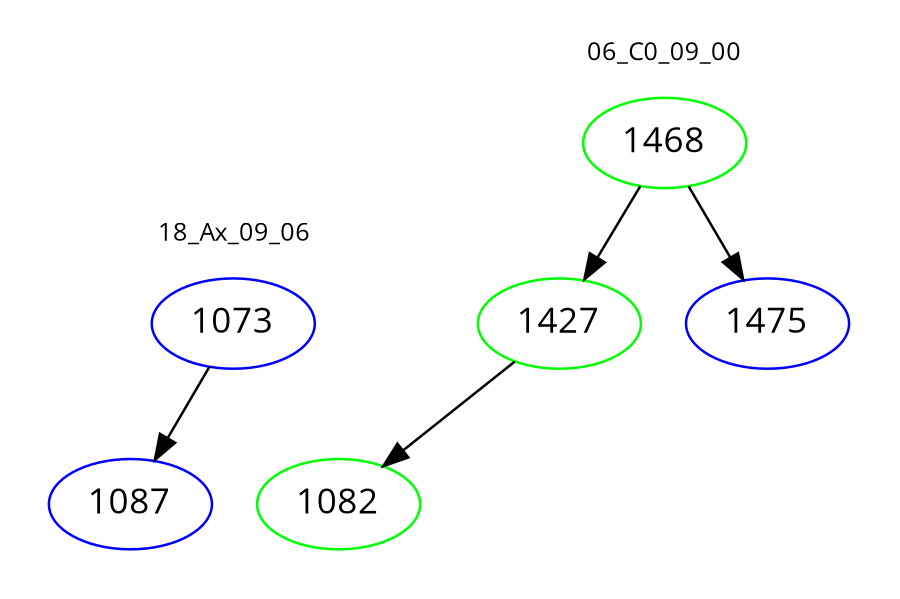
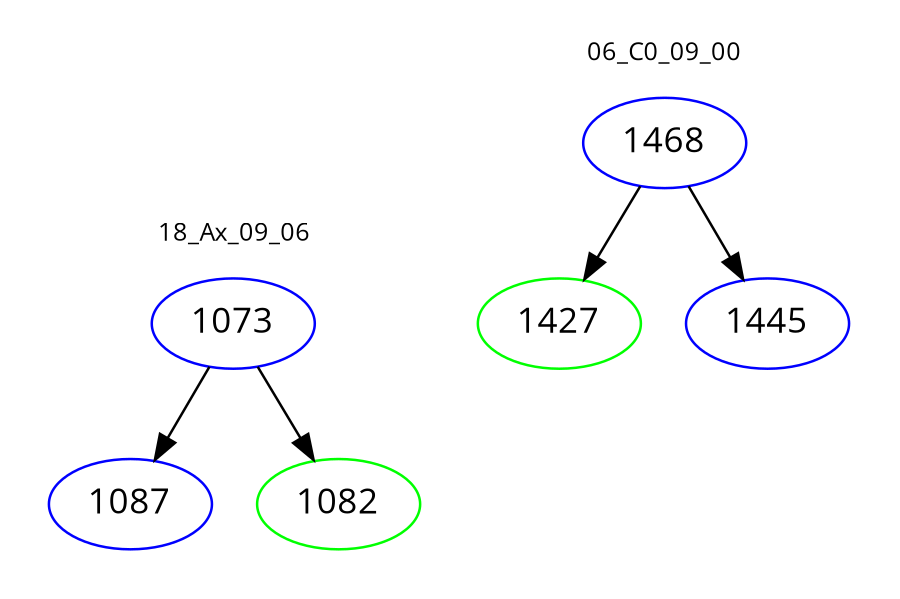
node "1468": color green -> blue
node "1475": label "1475" -> "1445"
edge "1427" -> "1082": now "1073" -> "1082"
